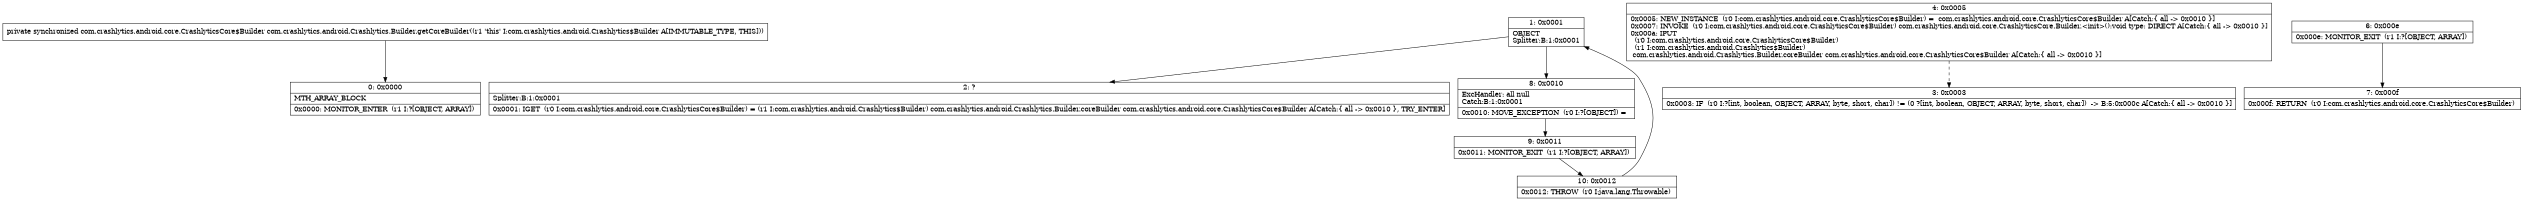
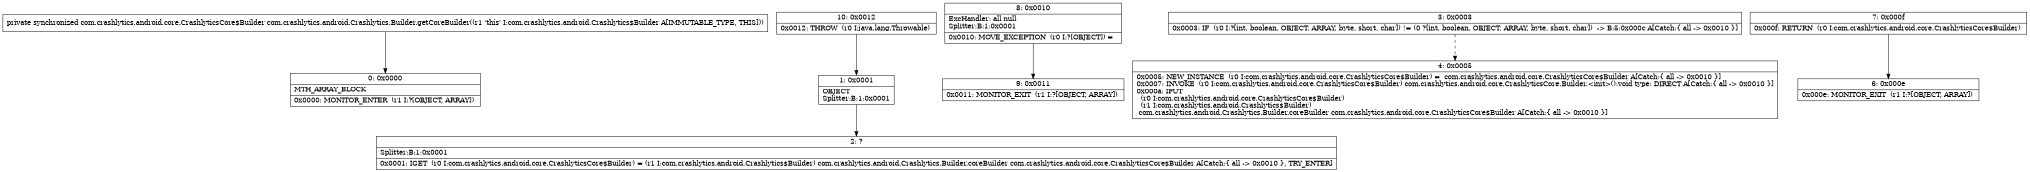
edge "1: 0x0001" -> "8: 0x0010": removed
edge "6: 0x000e" -> "7: 0x000f": reversed
edge "4: 0x0005" -> "3: 0x0003": reversed
node "8: 0x0010": text "Catch:B:1:0x0001" -> "Splitter:B:1:0x0001"
edge "9: 0x0011" -> "10: 0x0012": removed
